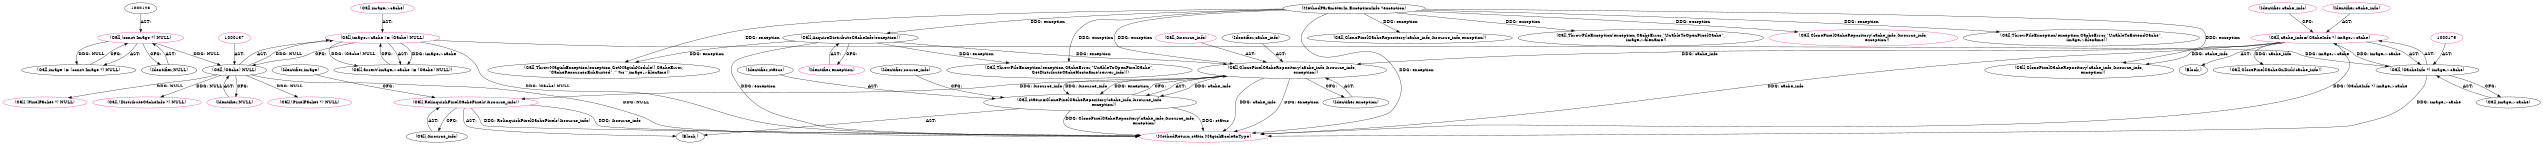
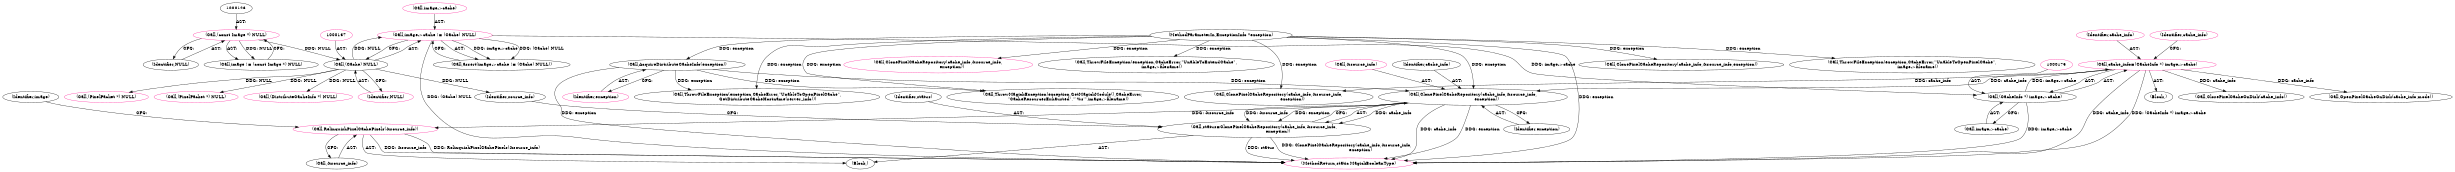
node "(Call,OpenPixelCacheOnDisk(cache_info,mode))": added
edge "(Call,(Cache) NULL)" -> "(MethodReturn,static MagickBooleanType)": now "(Call,(Cache) NULL)" -> "(Identifier,source_info)"
